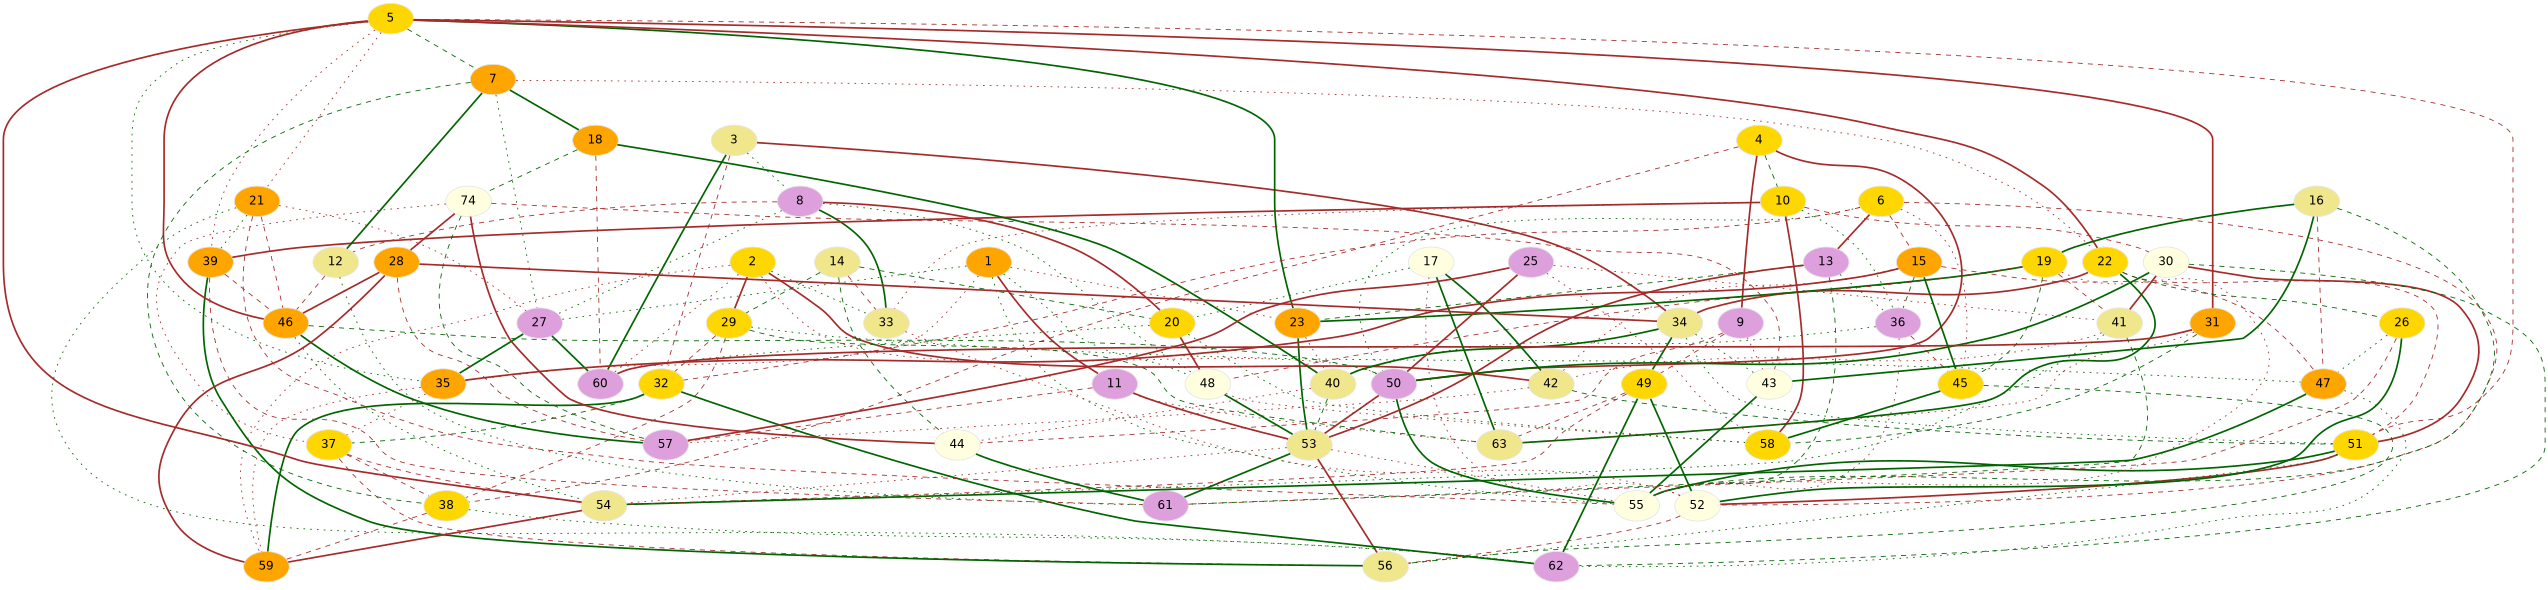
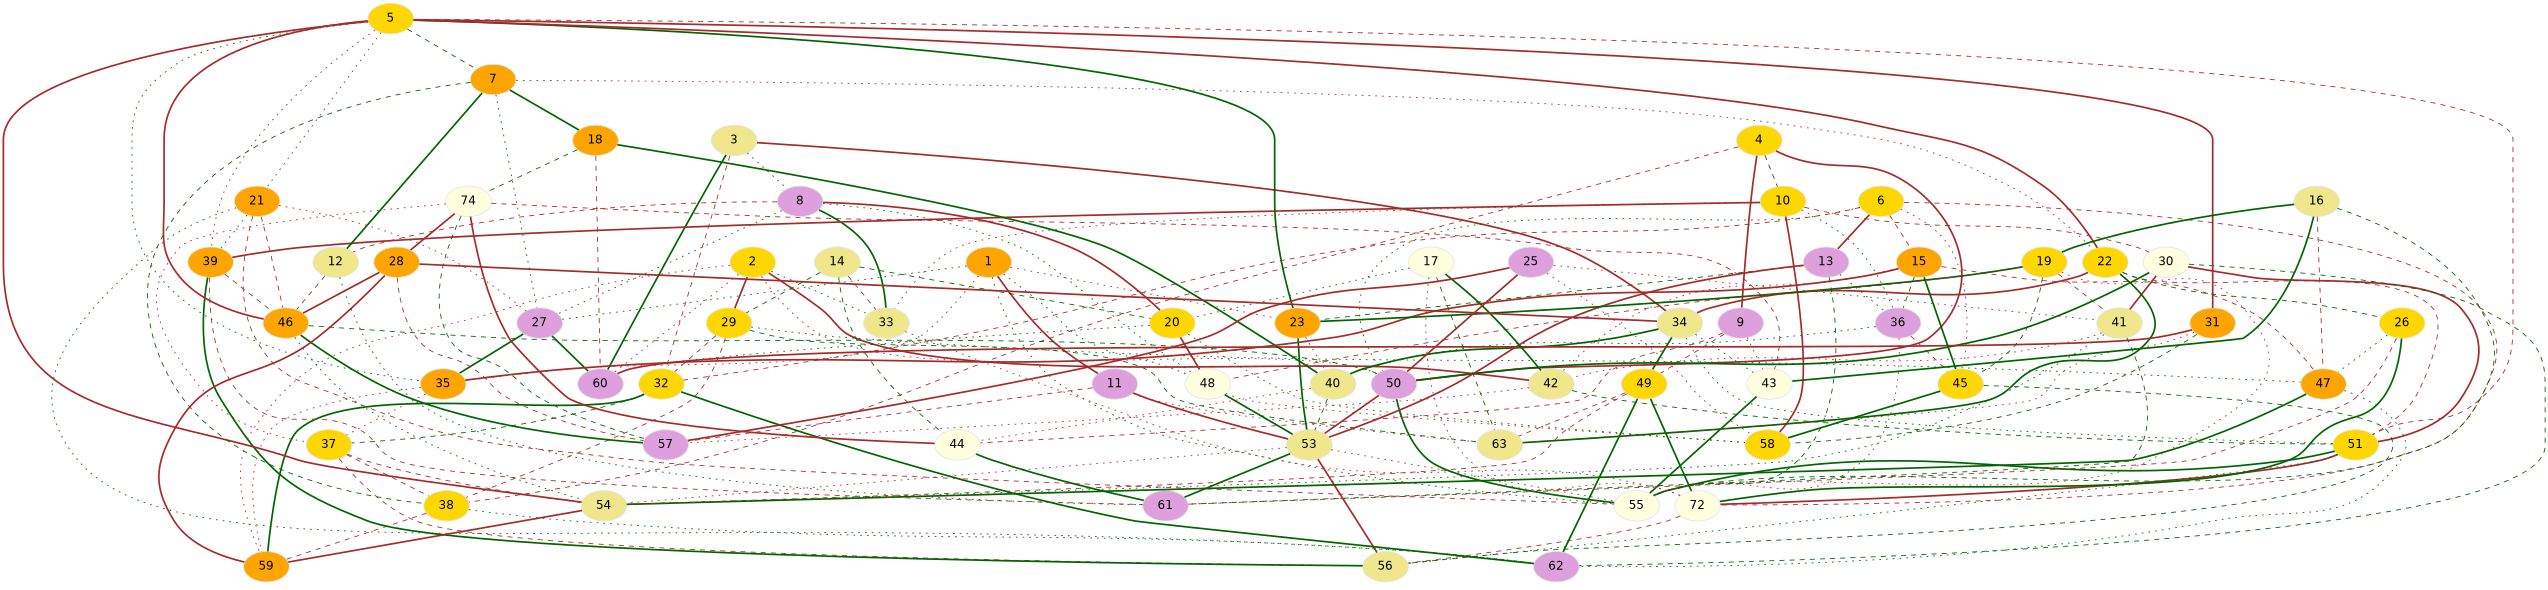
edge "17" -- "63": style bold -> dashed
node "52": label "52" -> "72"
